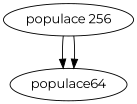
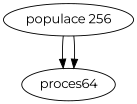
node "populace64": label "populace64" -> "proces64"
